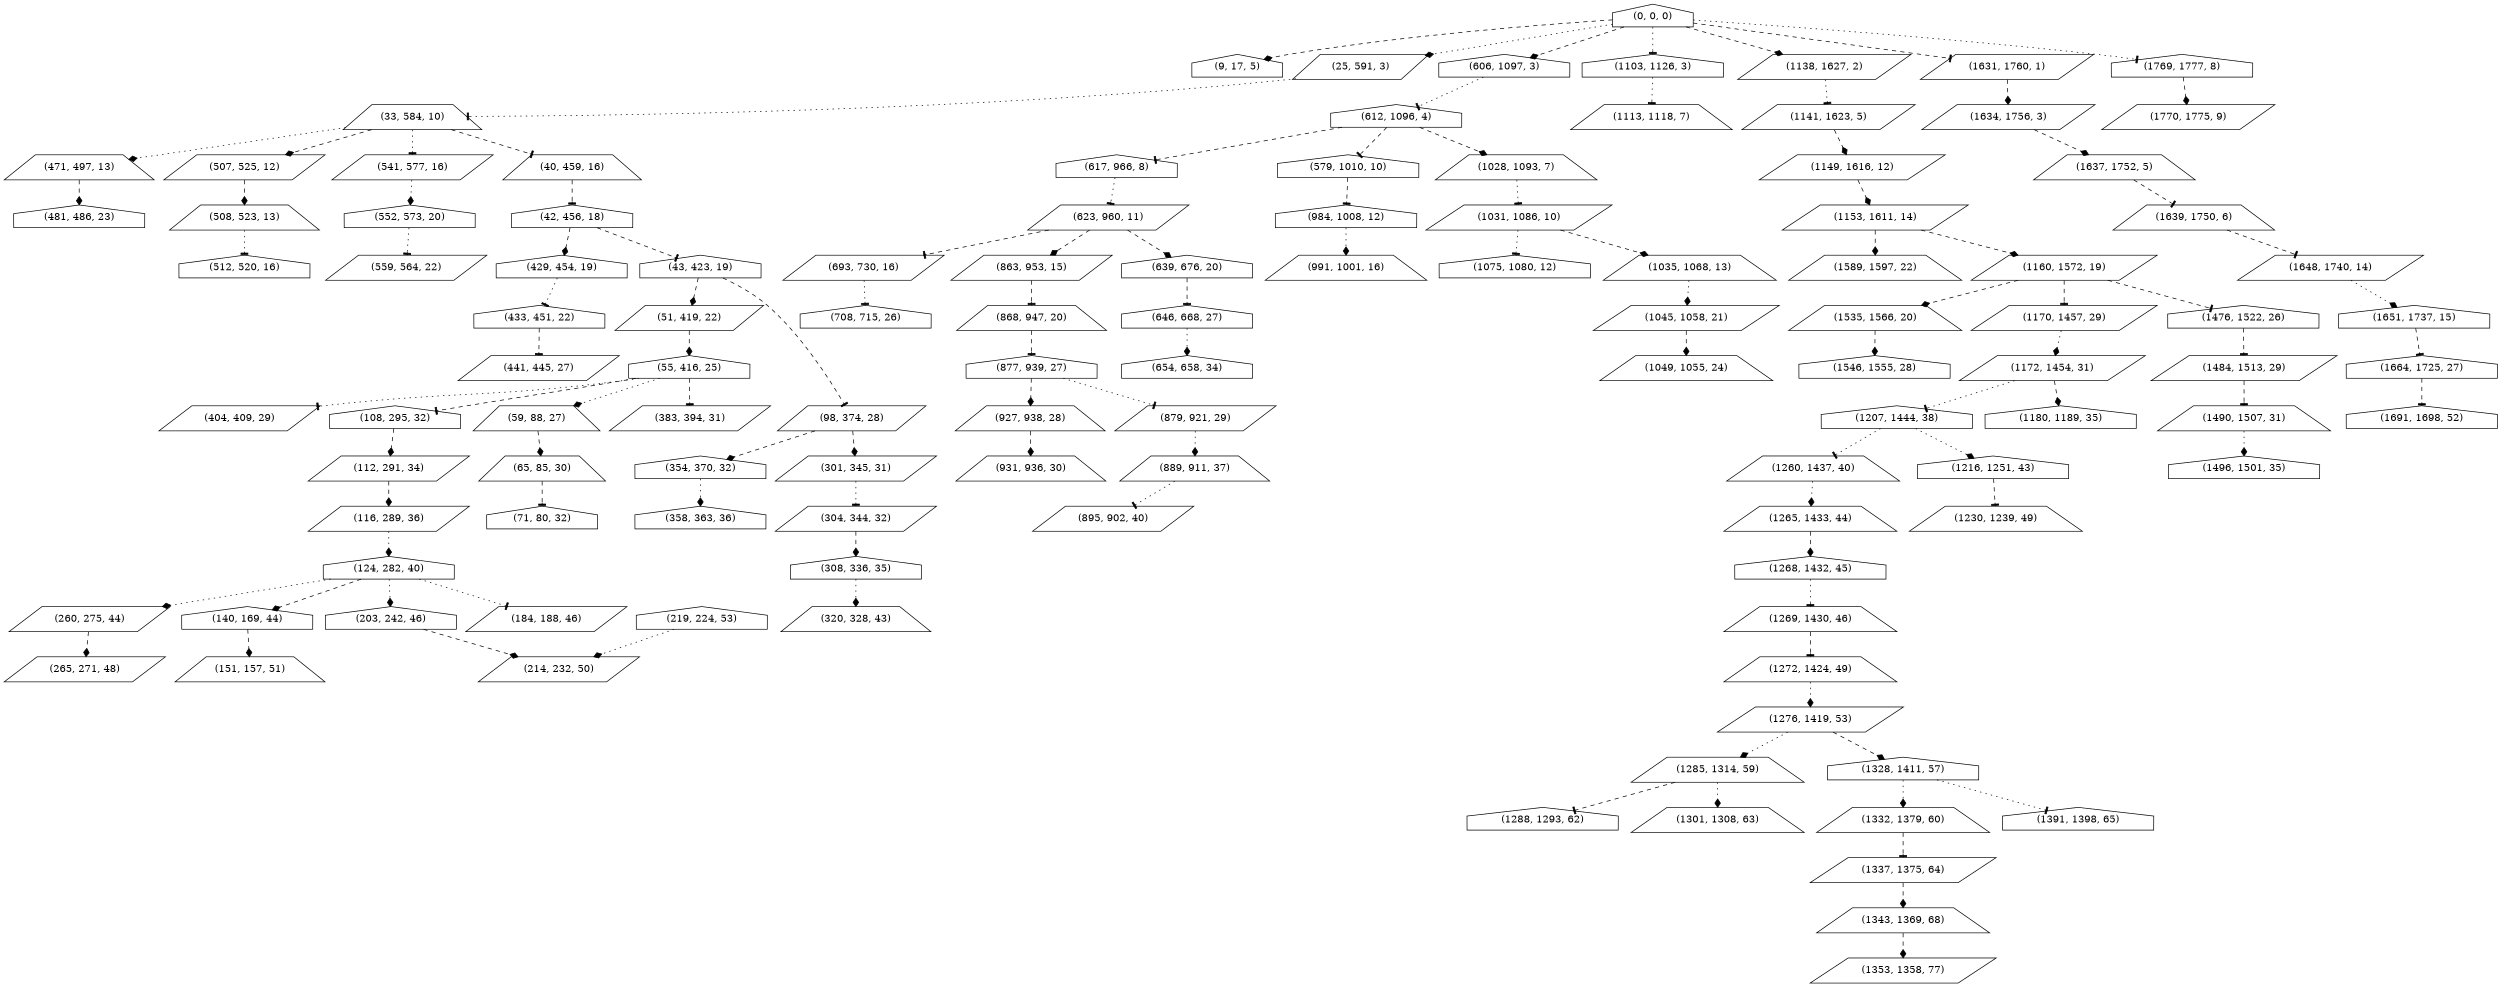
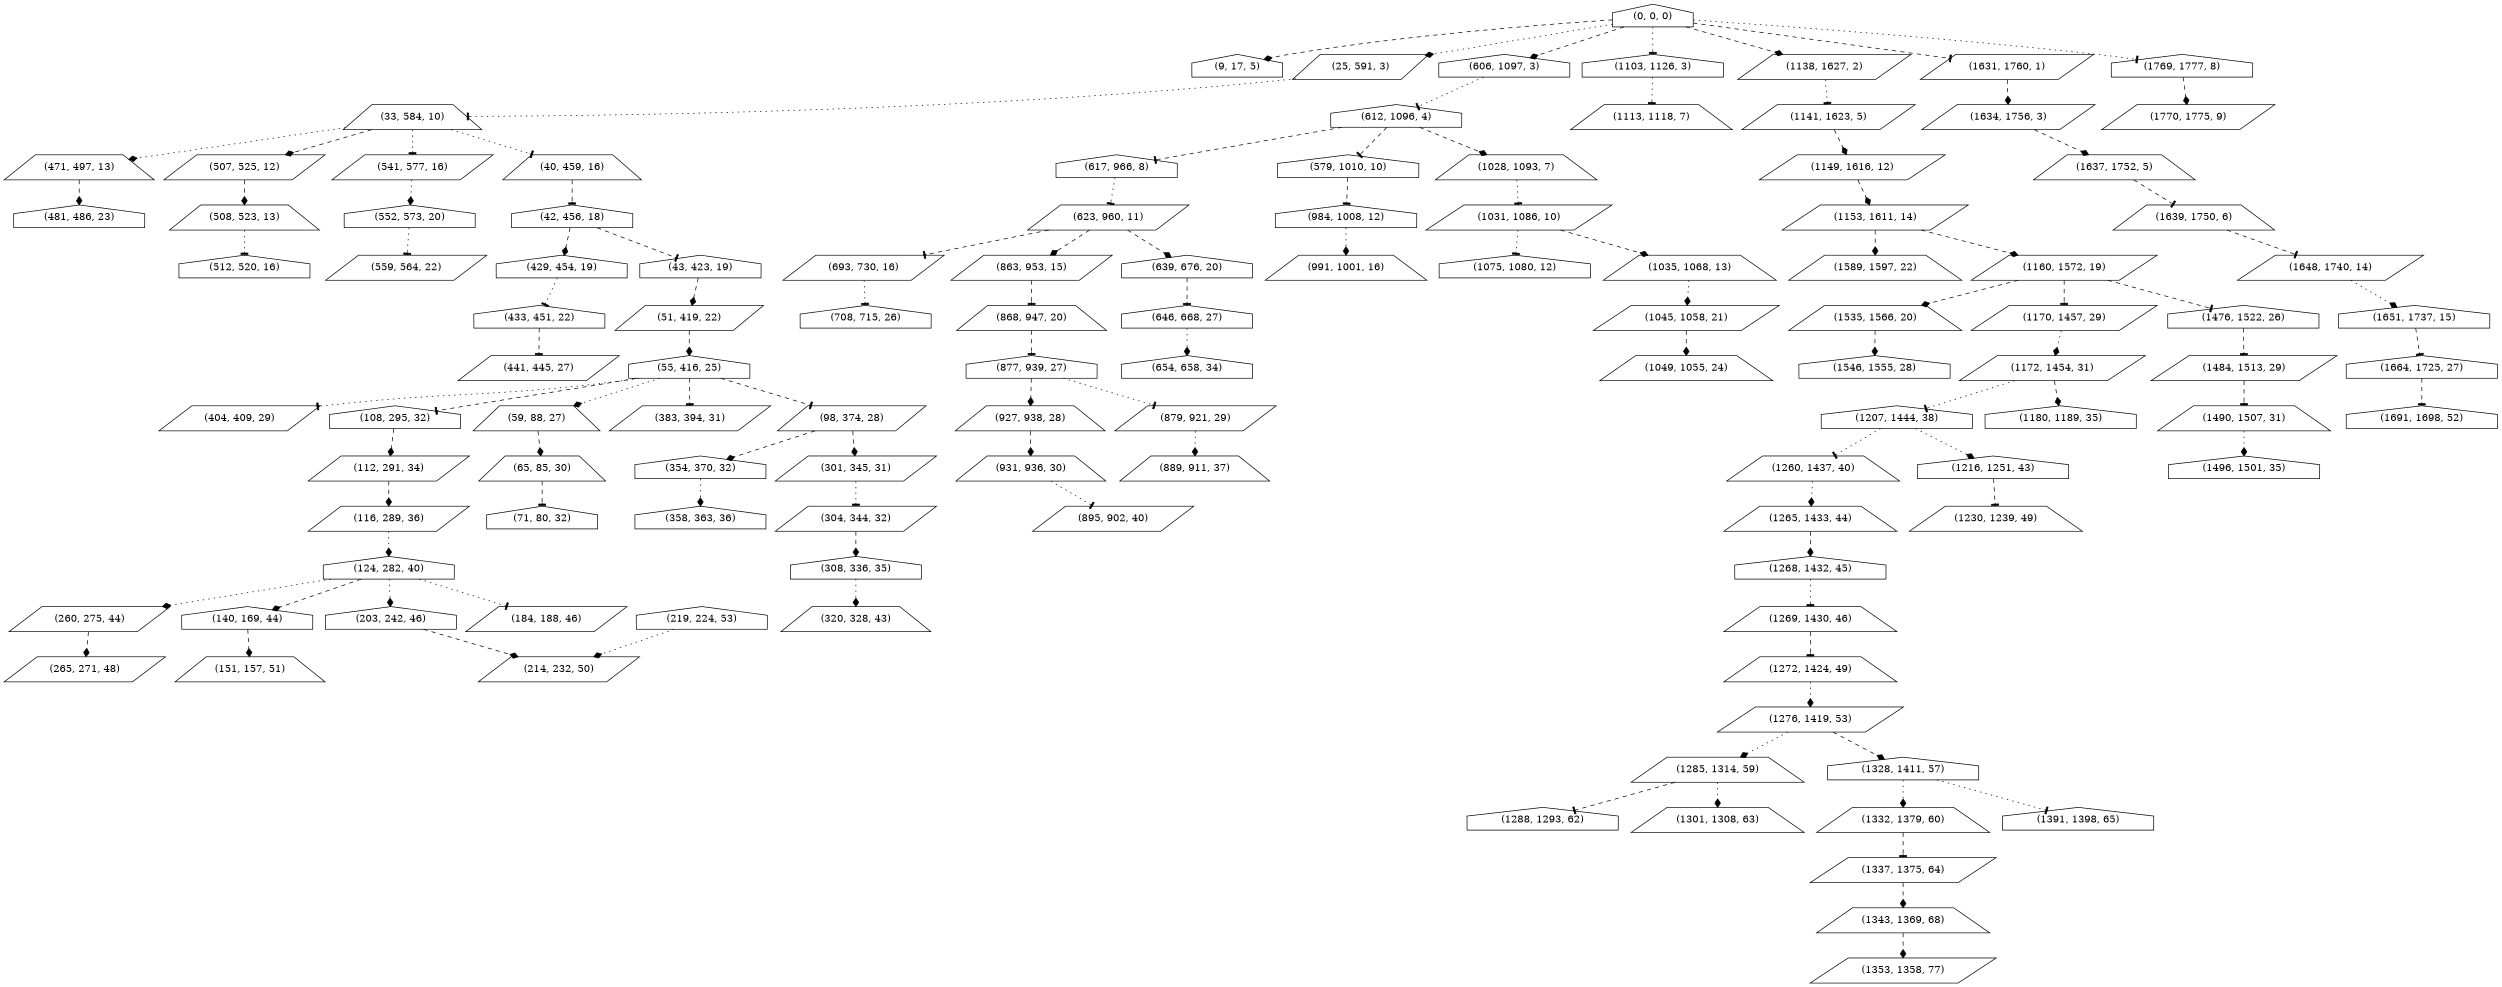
edge "(33, 584, 10)" -> "(40, 459, 16)": style dashed -> dotted
edge "(43, 423, 19)" -> "(98, 374, 28)": now "(55, 416, 25)" -> "(98, 374, 28)"
edge "(889, 911, 37)" -> "(895, 902, 40)": now "(931, 936, 30)" -> "(895, 902, 40)"
